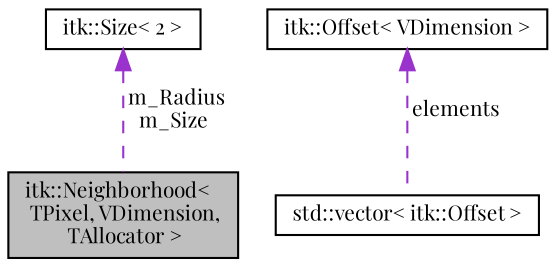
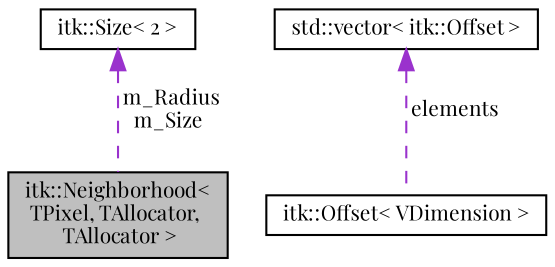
edge "std::vector< itk::Offset >" -> "itk::Offset< VDimension >": reversed
node "itk::Neighborhood< TPixel, VDimension, TAllocator >": label "itk::Neighborhood< TPixel, VDimension, TAllocator >" -> "itk::Neighborhood< TPixel, TAllocator, TAllocator >"
